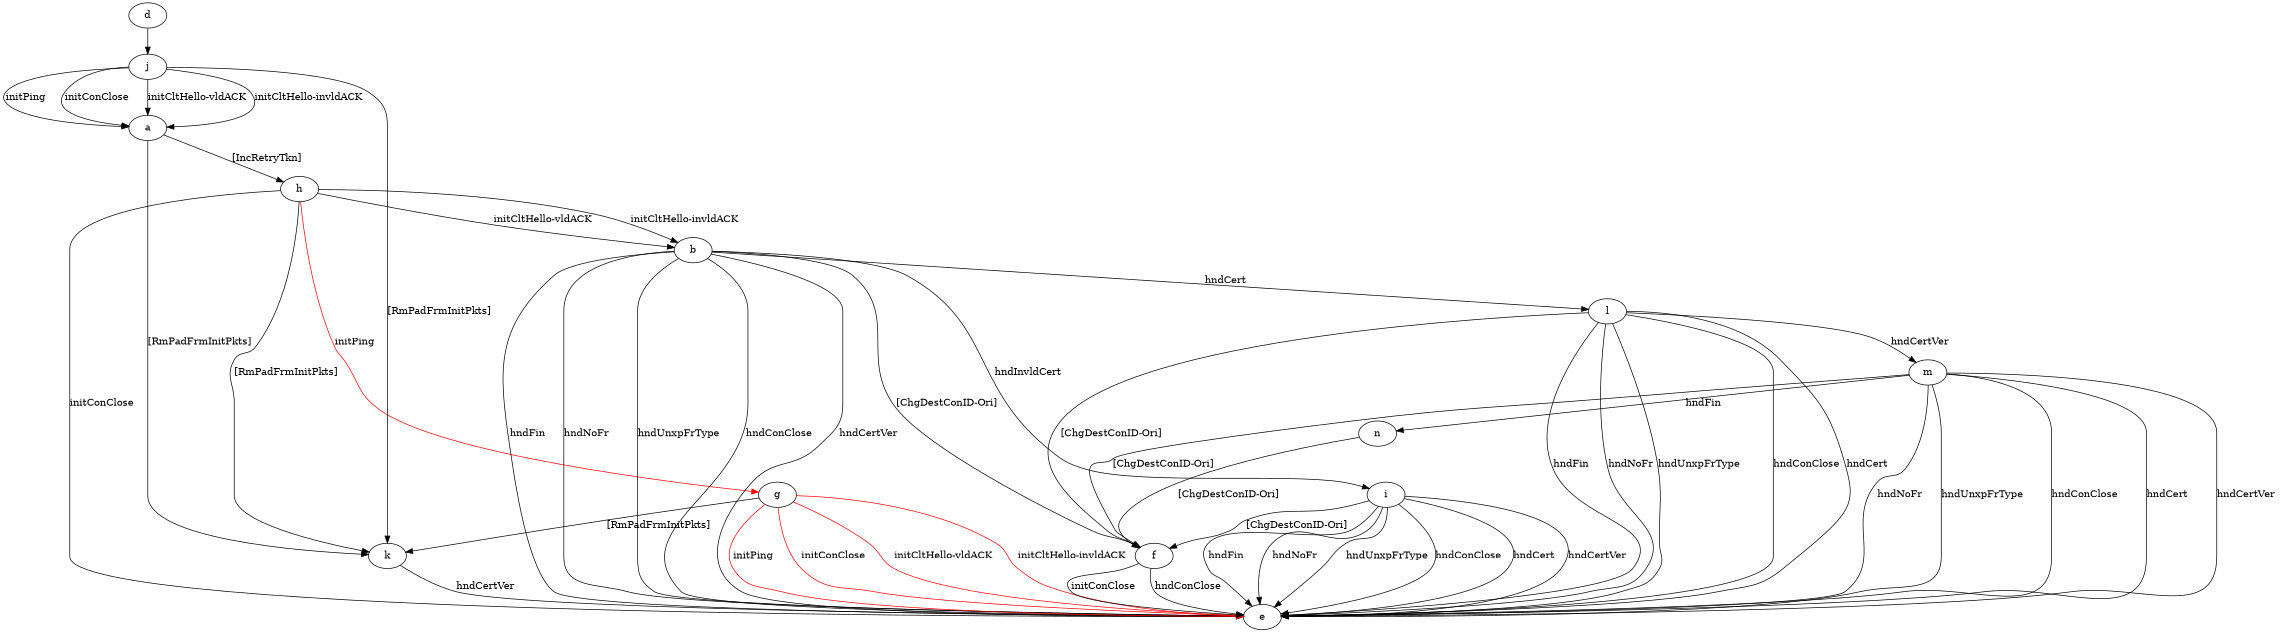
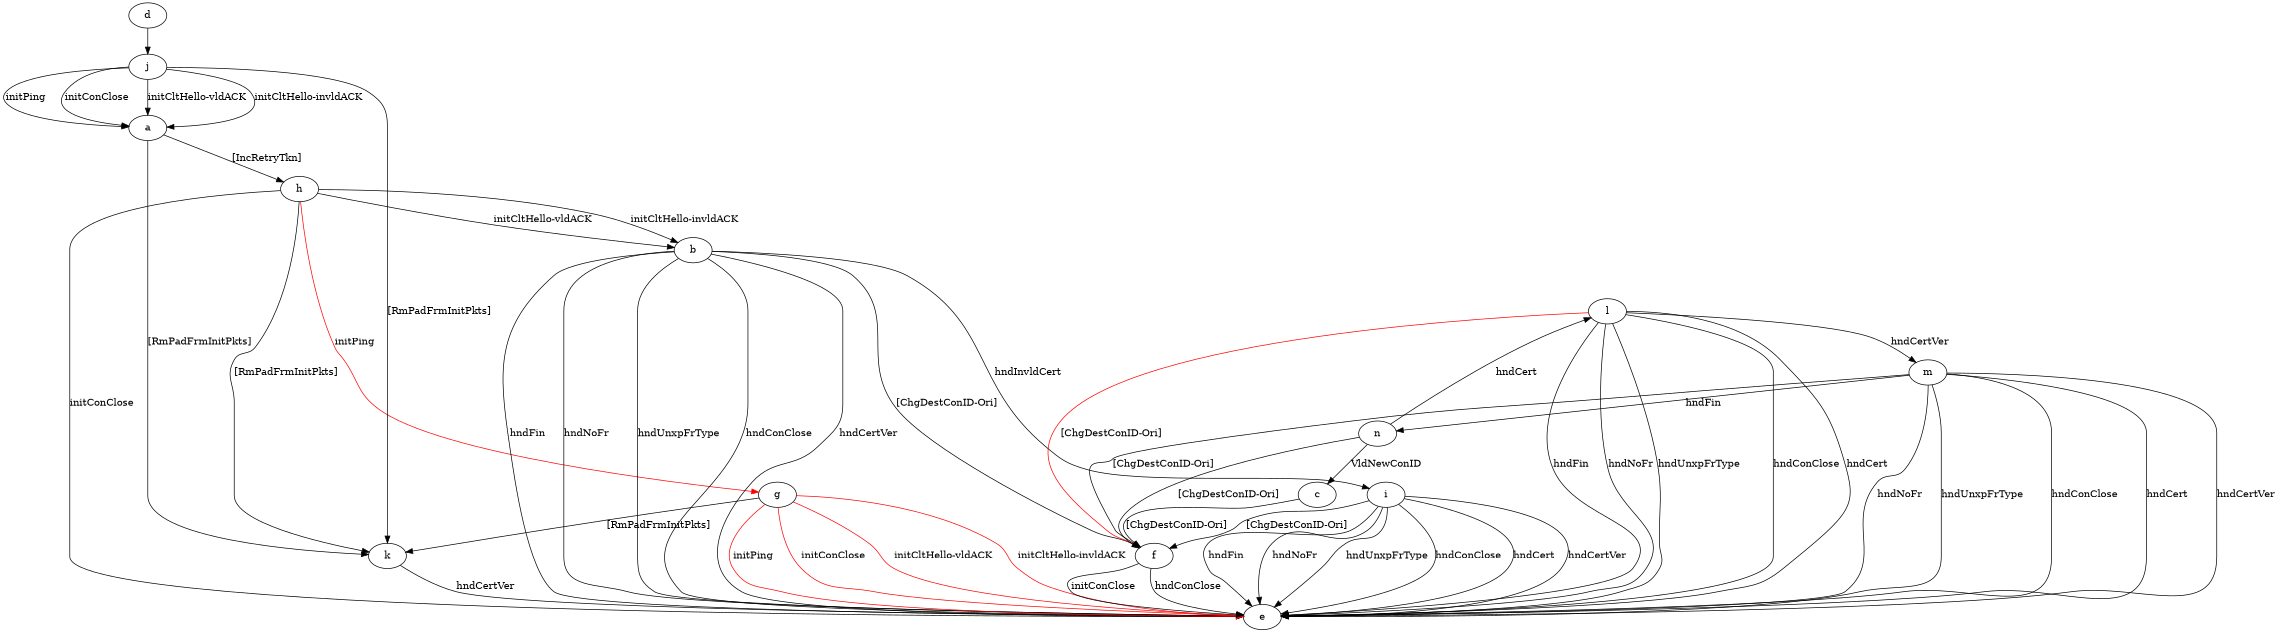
edge "b" -> "l": now "n" -> "l"
edge "l" -> "f": color black -> red
node "c": added
